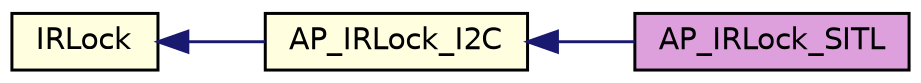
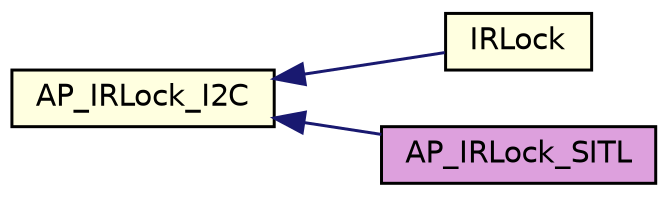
edge "AP_IRLock_I2C" -> "IRLock": reversed
